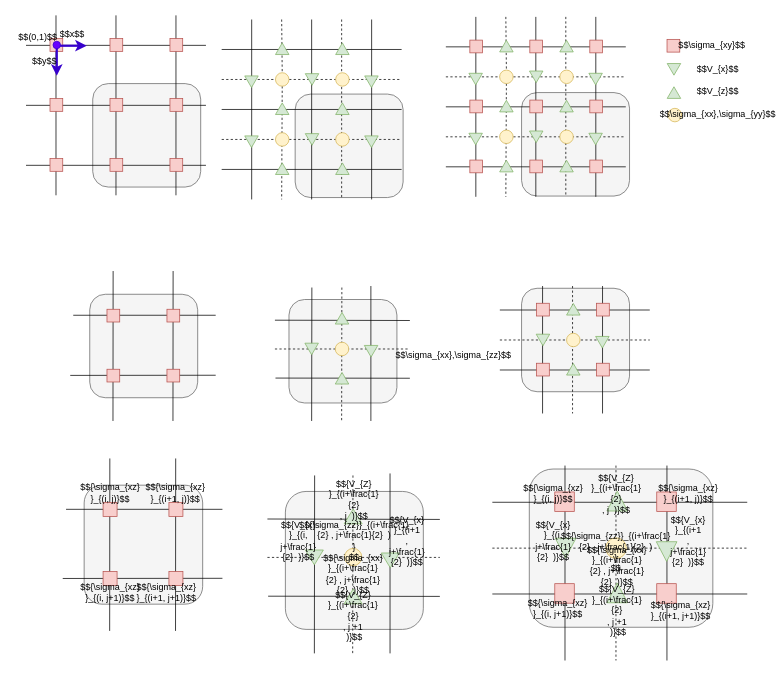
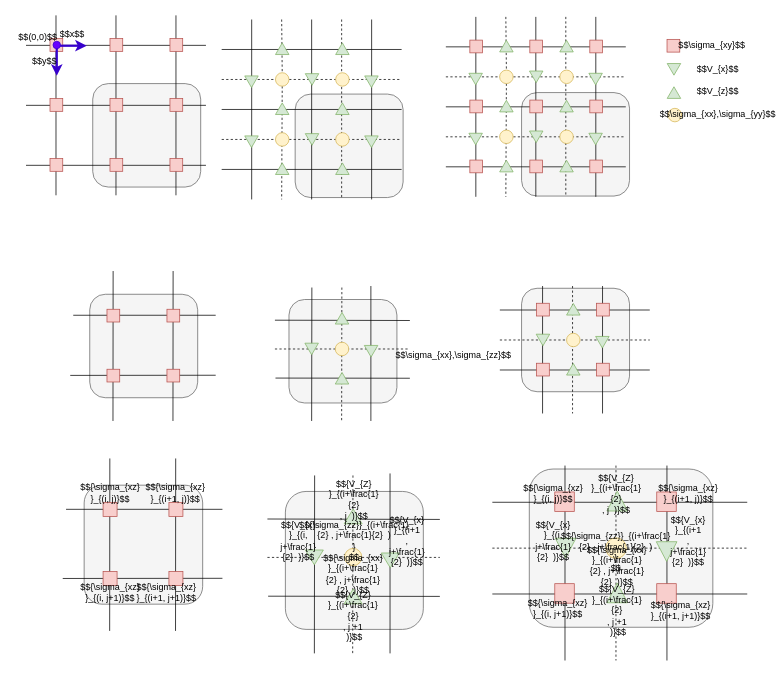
node "$$(0,1)$$": label "$$(0,1)$$" -> "$$(0,0)$$"
